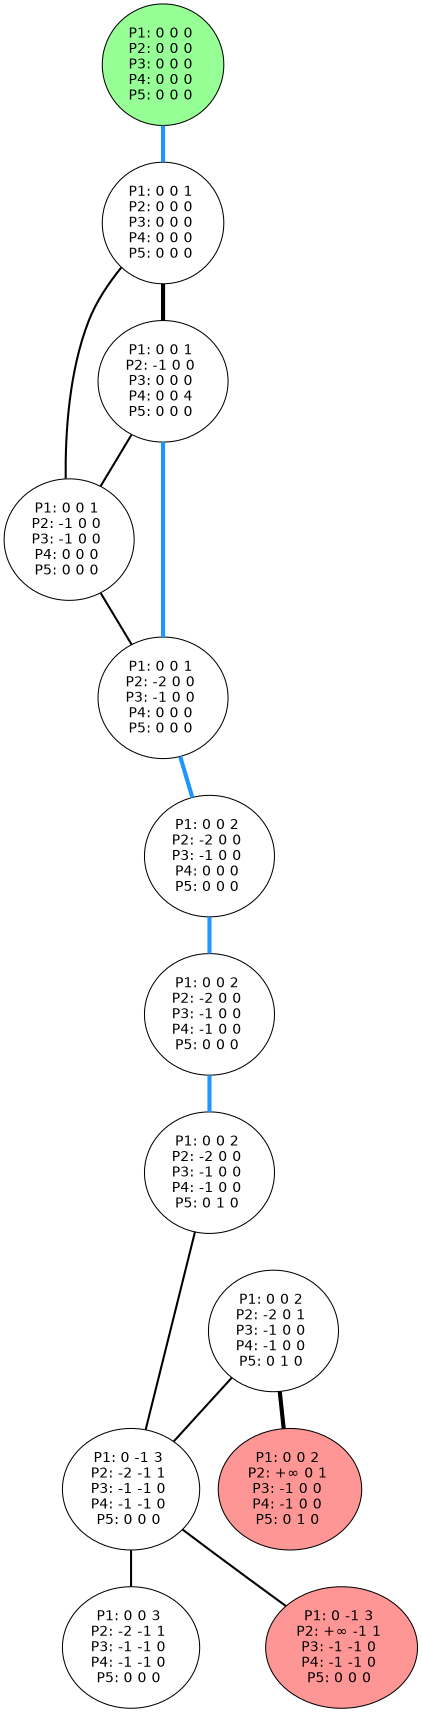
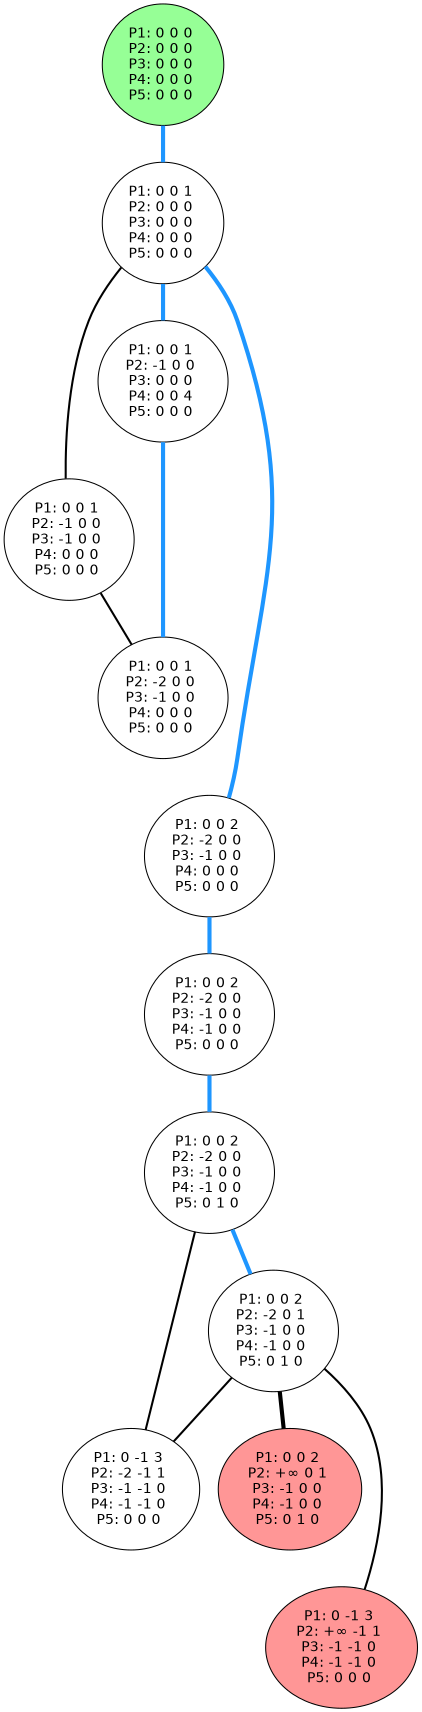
edge "P1: 0 0 1 P2: 0 0 0 P3: 0 0 0 P4: 0 0 0 P5: 0 0 0" -- "P1: 0 0 1 P2: -1 0 0 P3: 0 0 0 P4: 0 0 4 P5: 0 0 0": color black -> #1e96ff
edge "P1: 0 0 1 P2: -1 0 0 P3: 0 0 0 P4: 0 0 4 P5: 0 0 0" -- "P1: 0 0 1 P2: -1 0 0 P3: -1 0 0 P4: 0 0 0 P5: 0 0 0": removed
edge "P1: 0 0 1 P2: -2 0 0 P3: -1 0 0 P4: 0 0 0 P5: 0 0 0" -- "P1: 0 0 2 P2: -2 0 0 P3: -1 0 0 P4: 0 0 0 P5: 0 0 0": now "P1: 0 0 1 P2: 0 0 0 P3: 0 0 0 P4: 0 0 0 P5: 0 0 0" -- "P1: 0 0 2 P2: -2 0 0 P3: -1 0 0 P4: 0 0 0 P5: 0 0 0"
edge "P1: 0 0 2 P2: -2 0 0 P3: -1 0 0 P4: -1 0 0 P5: 0 1 0" -- "P1: 0 0 2 P2: -2 0 1 P3: -1 0 0 P4: -1 0 0 P5: 0 1 0": added
edge "P1: 0 -1 3 P2: -2 -1 1 P3: -1 -1 0 P4: -1 -1 0 P5: 0 0 0" -- "P1: 0 -1 3 P2: +∞ -1 1 P3: -1 -1 0 P4: -1 -1 0 P5: 0 0 0": now "P1: 0 0 2 P2: -2 0 1 P3: -1 0 0 P4: -1 0 0 P5: 0 1 0" -- "P1: 0 -1 3 P2: +∞ -1 1 P3: -1 -1 0 P4: -1 -1 0 P5: 0 0 0"
node "P1: 0 0 3 P2: -2 -1 1 P3: -1 -1 0 P4: -1 -1 0 P5: 0 0 0": removed
